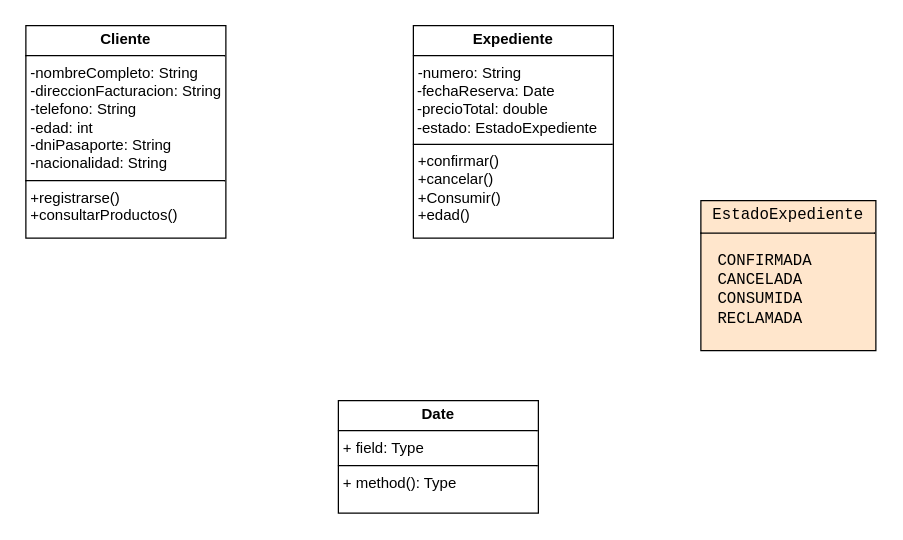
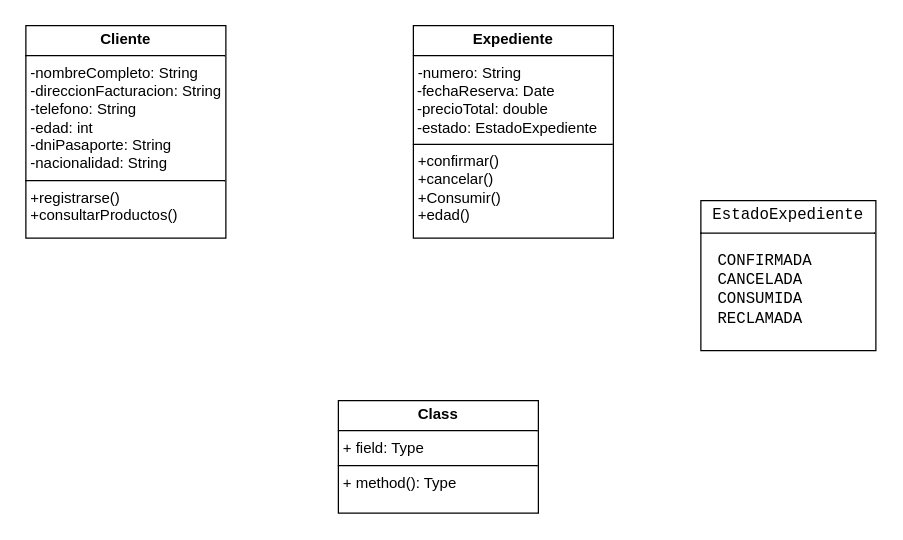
node "EstadoExpediente CONFIRMADA CANCELADA CONSUMIDA RECLAMADA": fillcolor #ffe6cc -> #ffffff
node "Date + field: Type + method(): Type": label "Date + field: Type + method(): Type" -> "Class + field: Type + method(): Type"
